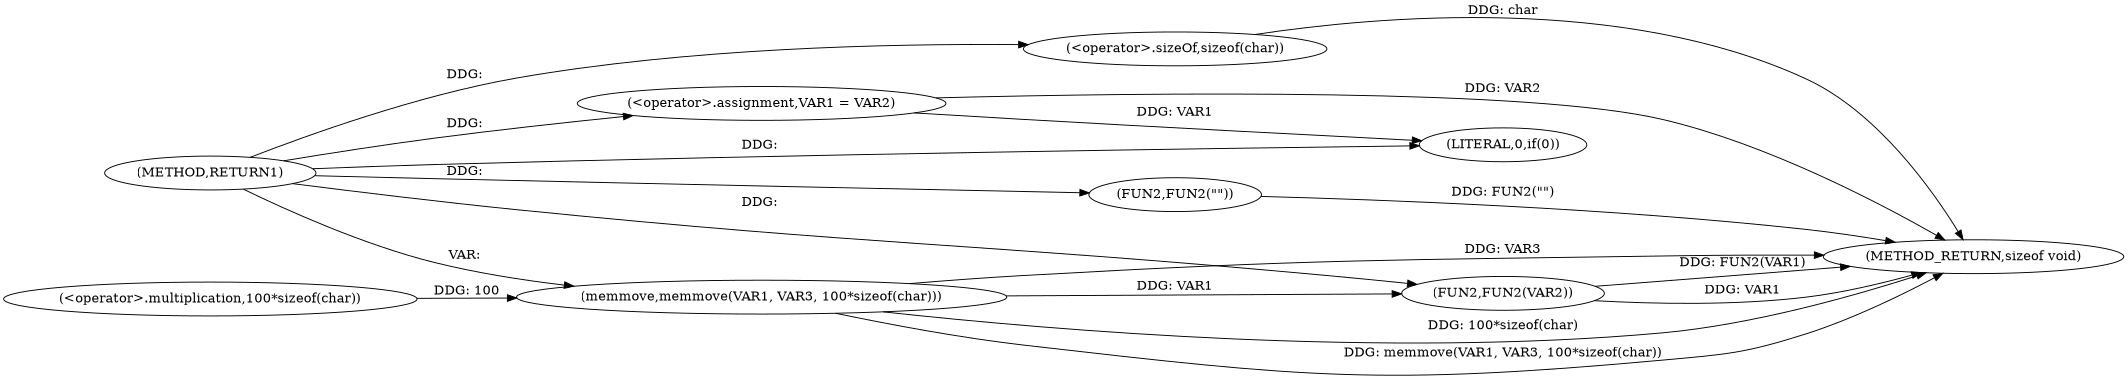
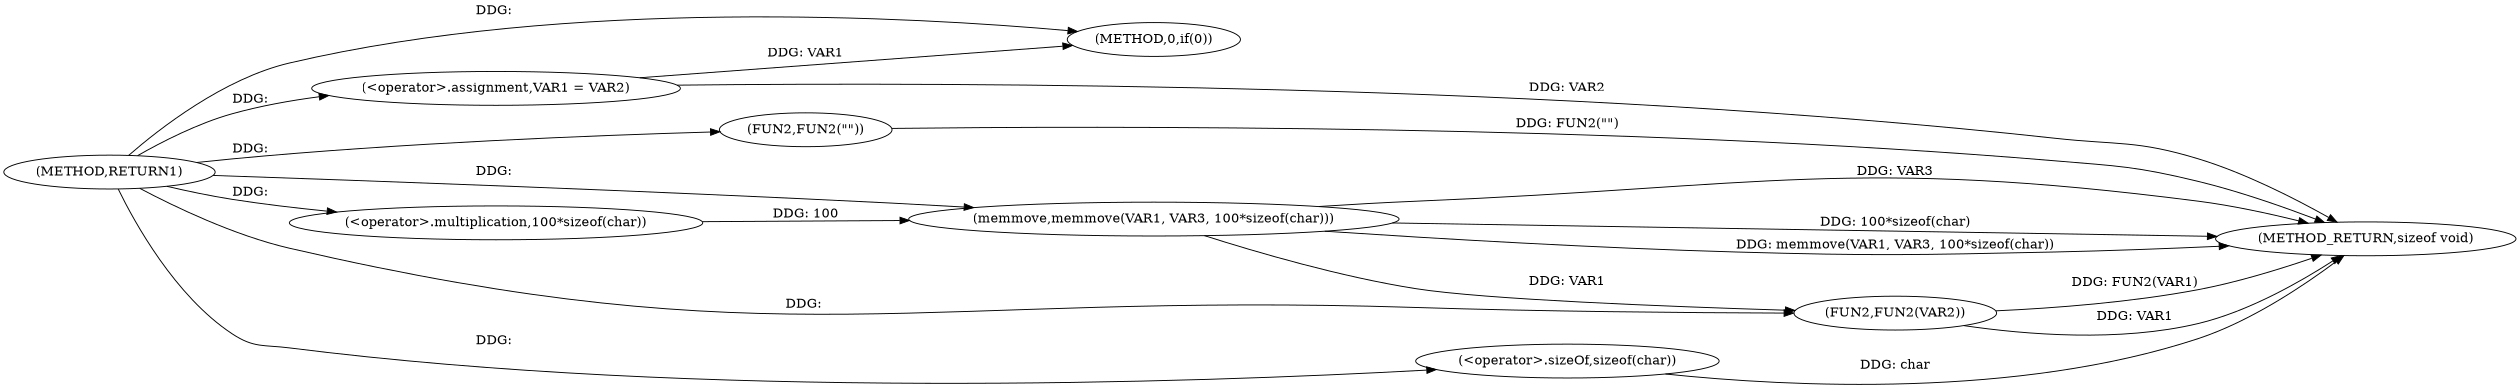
node "(LITERAL,0,if(0))": label "(LITERAL,0,if(0))" -> "(METHOD,0,if(0))"
edge "(METHOD,RETURN1)" -> "(<operator>.multiplication,100*sizeof(char))": added, label "DDG:"
edge "(METHOD,RETURN1)" -> "(memmove,memmove(VAR1, VAR3, 100*sizeof(char)))": label "VAR: " -> "DDG: "
